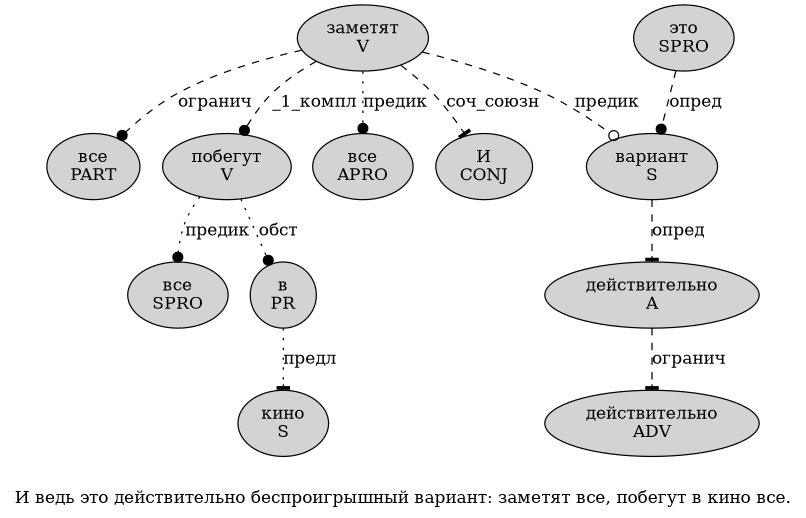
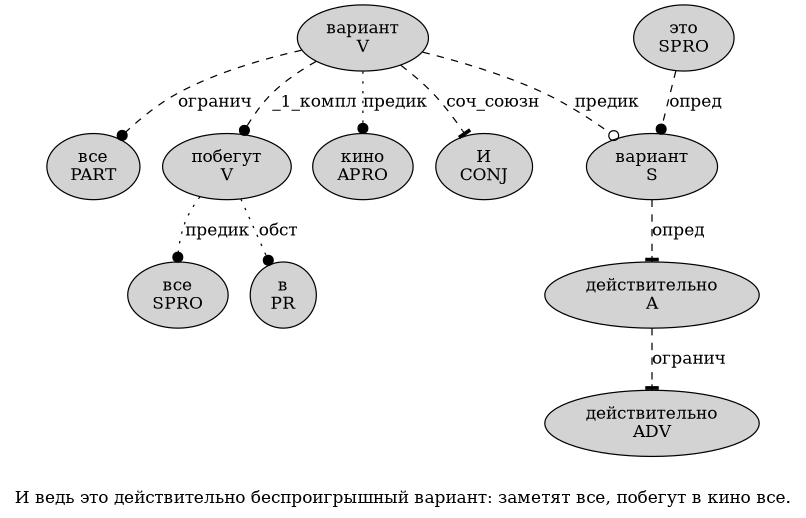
node "заметят V": label "заметят V" -> "вариант V"
node "все APRO": label "все APRO" -> "кино APRO"
node "кино S": removed
